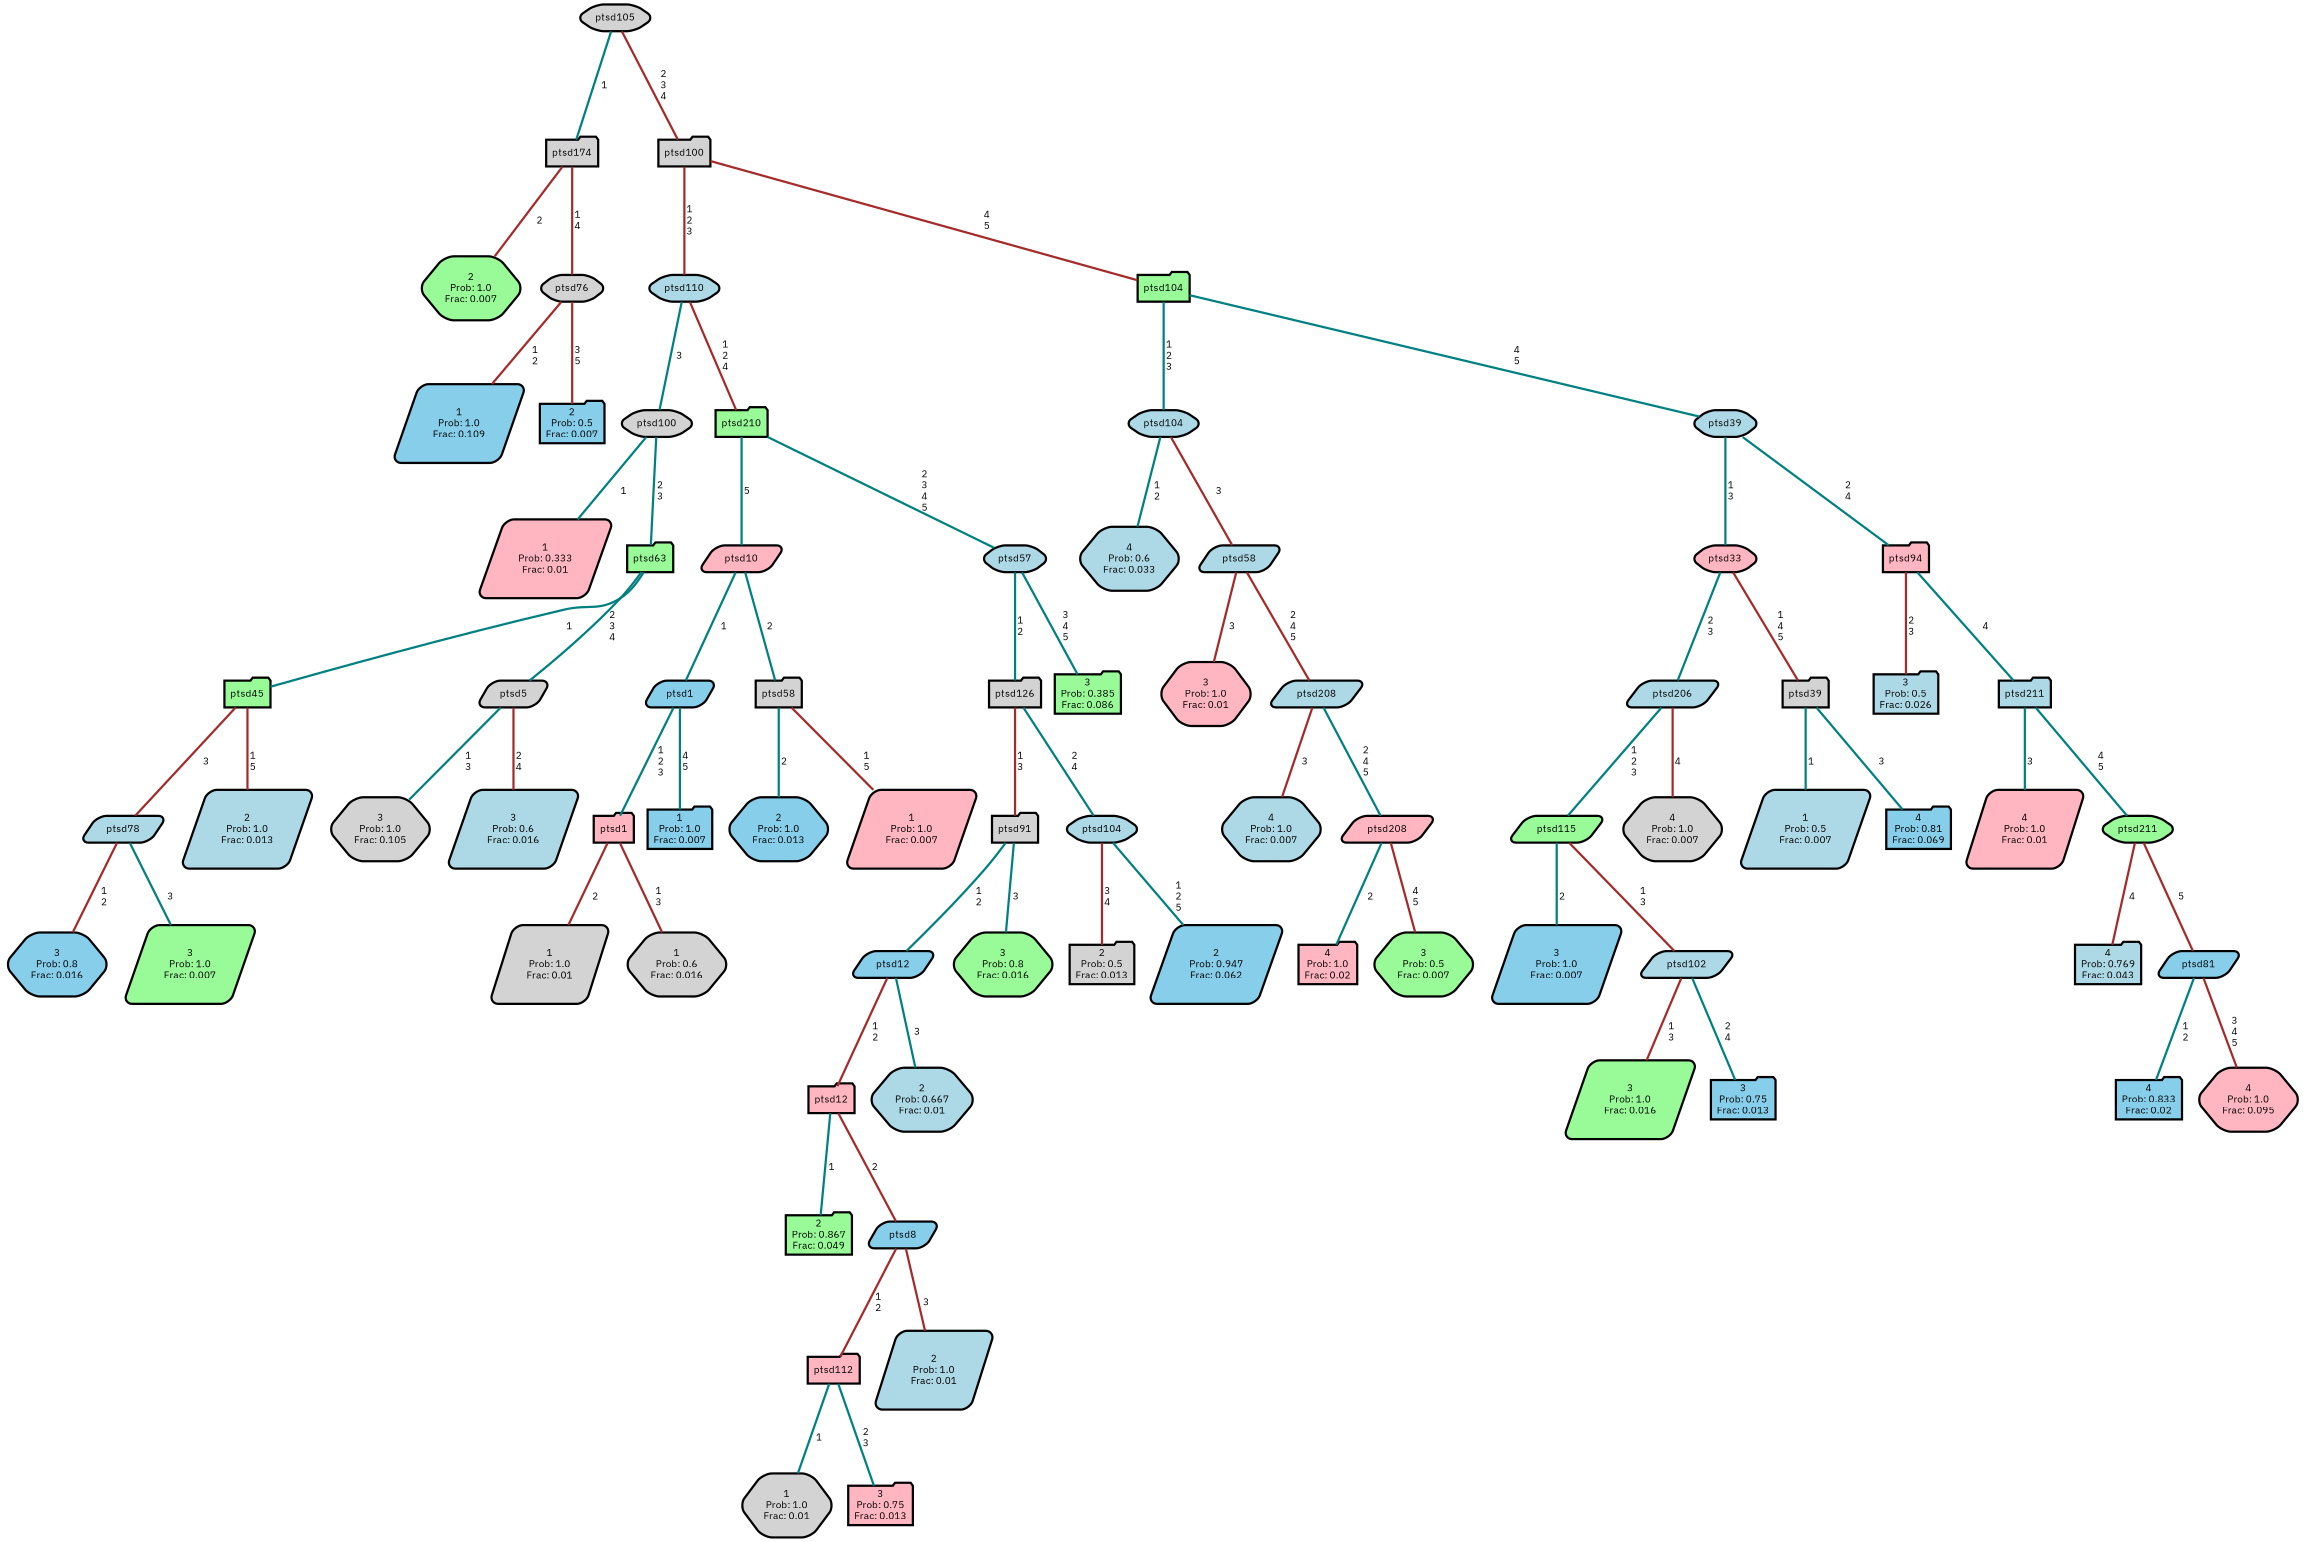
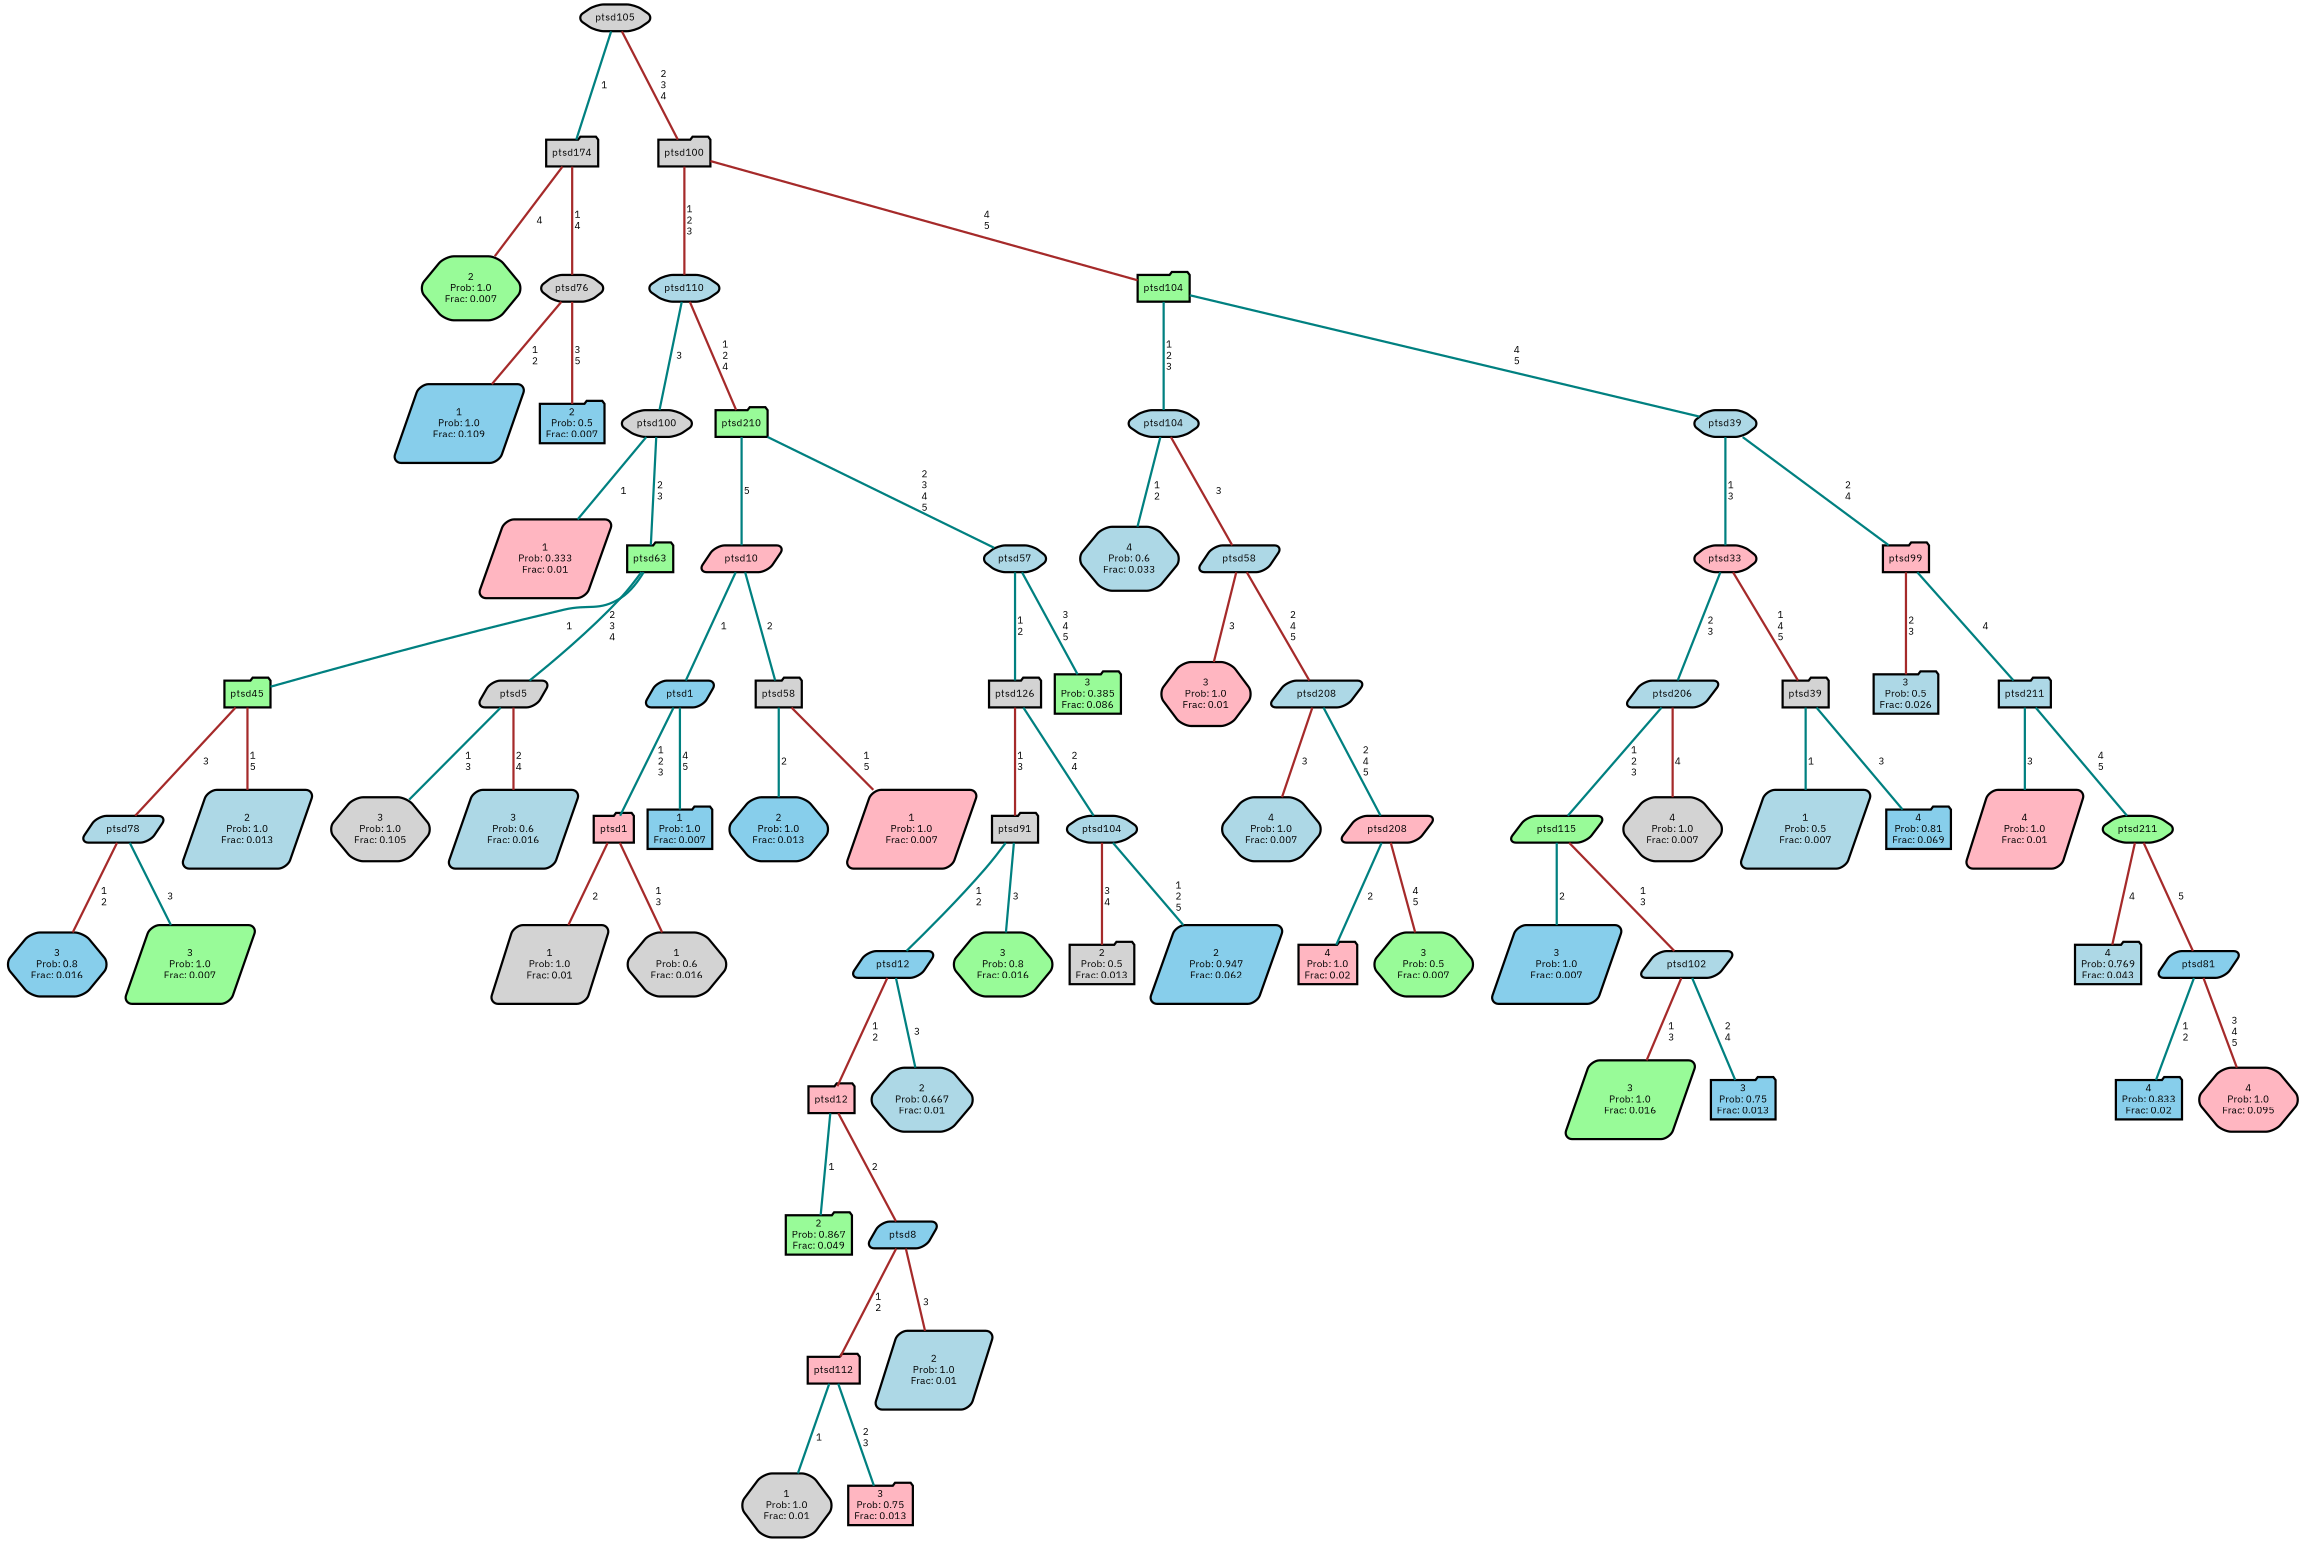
edge "ptsd174" -- "2 Prob: 1.0 Frac: 0.007": label " 2" -> " 4"
node "ptsd94": label "ptsd94" -> "ptsd99"
